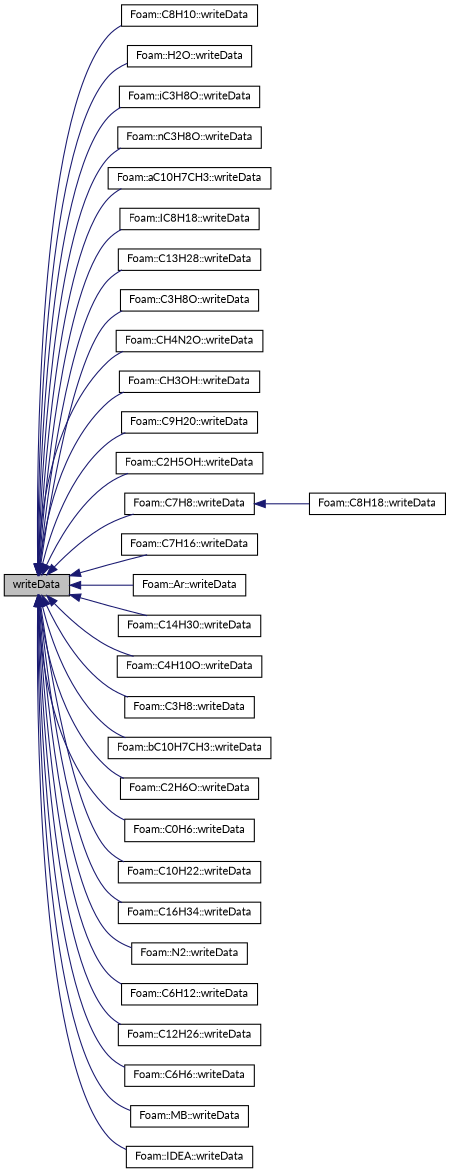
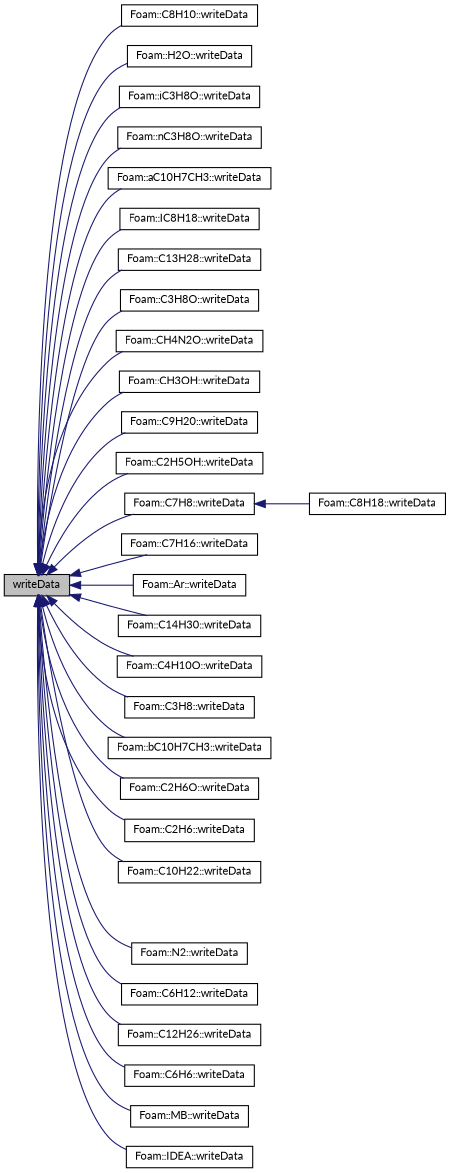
node "Foam::C0H6::writeData": label "Foam::C0H6::writeData" -> "Foam::C2H6::writeData"
node "Foam::C16H34::writeData": removed
